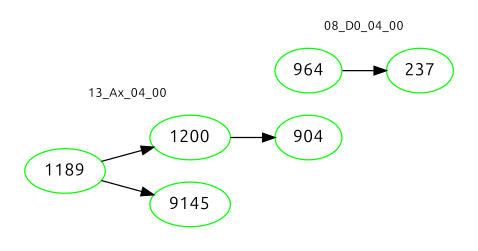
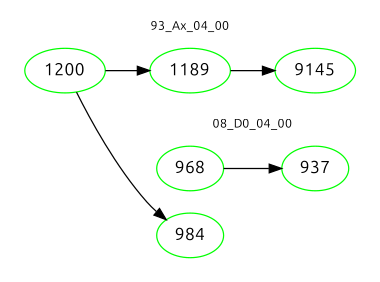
node "964": label "964" -> "968"
node "237": label "237" -> "937"
cluster "13_Ax_04_00": label "13_Ax_04_00" -> "93_Ax_04_00"
node "904": label "904" -> "984"
edge "1189" -> "1200": reversed
